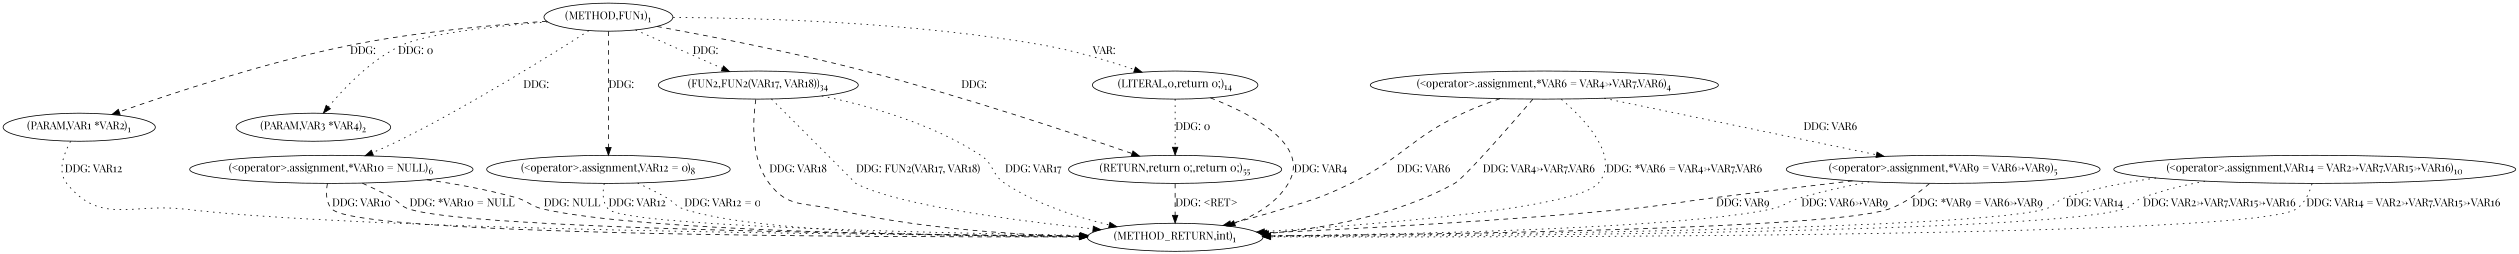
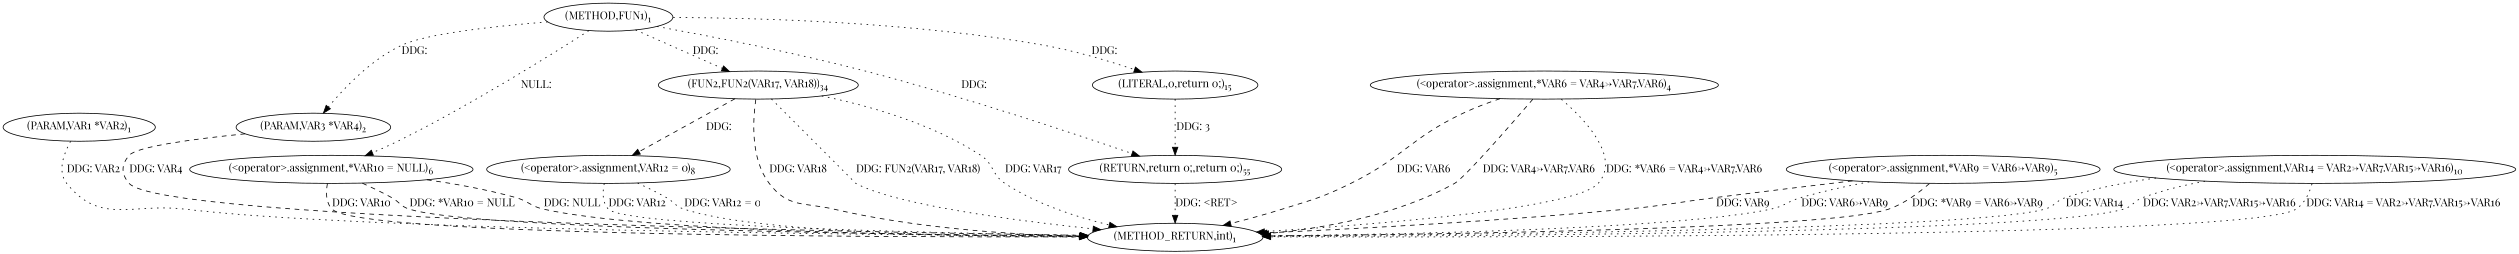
edge "(METHOD,FUN1)" -> "(PARAM,VAR1 *VAR2)": removed, label "DDG:"
edge "(METHOD,FUN1)" -> "(PARAM,VAR3 *VAR4)": label "DDG: 0" -> "DDG: "
edge "(METHOD,FUN1)" -> "(LITERAL,0,return 0;)": label "VAR: " -> "DDG: "
edge "(METHOD,FUN1)" -> "(RETURN,return 0;,return 0;)": style dashed -> dotted
node "(LITERAL,0,return 0;)": text "14" -> "15"
edge "(METHOD,FUN1)" -> "(<operator>.assignment,*VAR10 = NULL)": label "DDG: " -> "NULL: "
edge "(METHOD,FUN1)" -> "(<operator>.assignment,VAR12 = 0)": now "(FUN2,FUN2(VAR17, VAR18))" -> "(<operator>.assignment,VAR12 = 0)"
edge "(LITERAL,0,return 0;)" -> "(RETURN,return 0;,return 0;)": label "DDG: 0" -> "DDG: 3"
edge "(<operator>.assignment,*VAR6 = VAR4->VAR7.VAR6)" -> "(<operator>.assignment,*VAR9 = VAR6->VAR9)": removed, label "DDG: VAR6"
edge "(LITERAL,0,return 0;)" -> "(METHOD_RETURN,int)": now "(PARAM,VAR3 *VAR4)" -> "(METHOD_RETURN,int)"
edge "(PARAM,VAR1 *VAR2)" -> "(METHOD_RETURN,int)": label "DDG: VAR12" -> "DDG: VAR2"
edge "(RETURN,return 0;,return 0;)" -> "(METHOD_RETURN,int)": style dashed -> dotted
